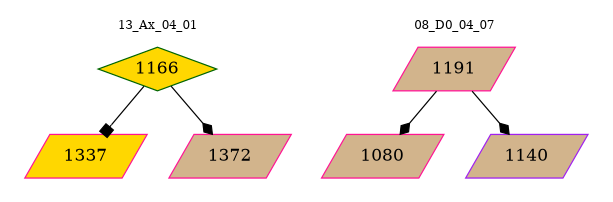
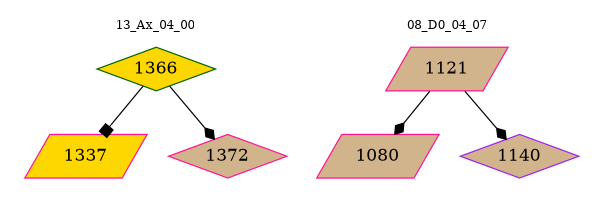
cluster "13_Ax_04_01": label "13_Ax_04_01" -> "13_Ax_04_00"
node "1166": label "1166" -> "1366"
node "1191": label "1191" -> "1121"
node "1372": shape parallelogram -> diamond
node "1140": shape parallelogram -> diamond
